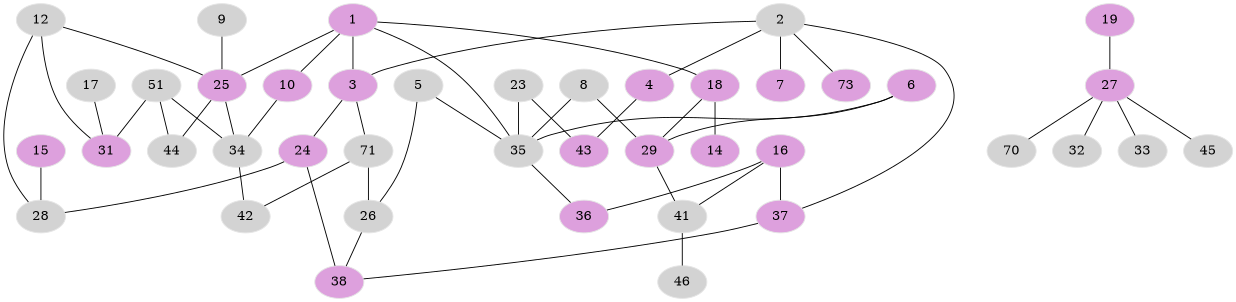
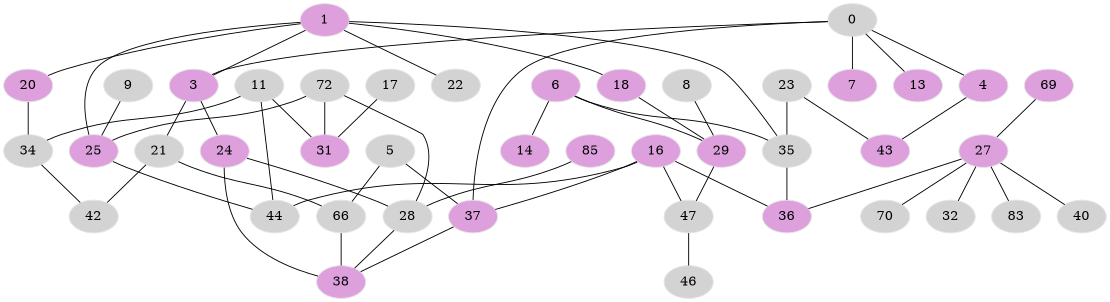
node "12": label "12" -> "72"
node "2": label "2" -> "0"
node "19": label "19" -> "69"
node "51": label "51" -> "11"
node "10": label "10" -> "20"
node "22": added
node "73": label "73" -> "13"
edge "18" -- "14": now "6" -- "14"
edge "8" -- "35": removed
edge "25" -- "34": removed
edge "5" -- "35": now "5" -- "37"
node "15": label "15" -> "85"
node "71": label "71" -> "21"
node "33": label "33" -> "83"
node "45": label "45" -> "40"
edge "16" -- "44": added
edge "27" -- "36": added
node "26": label "26" -> "66"
node "41": label "41" -> "47"
edge "28" -- "38": added
